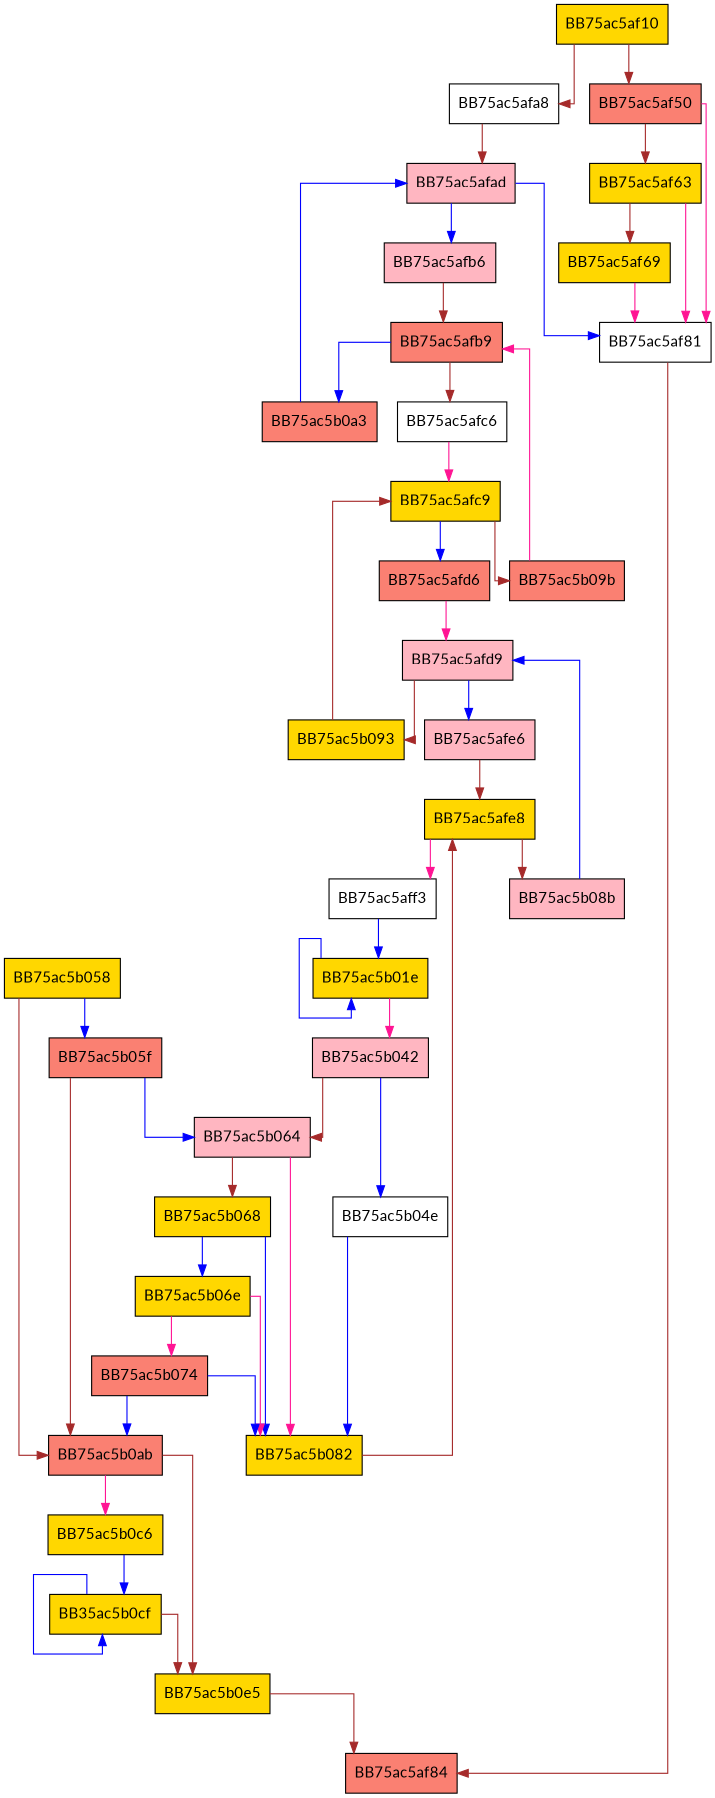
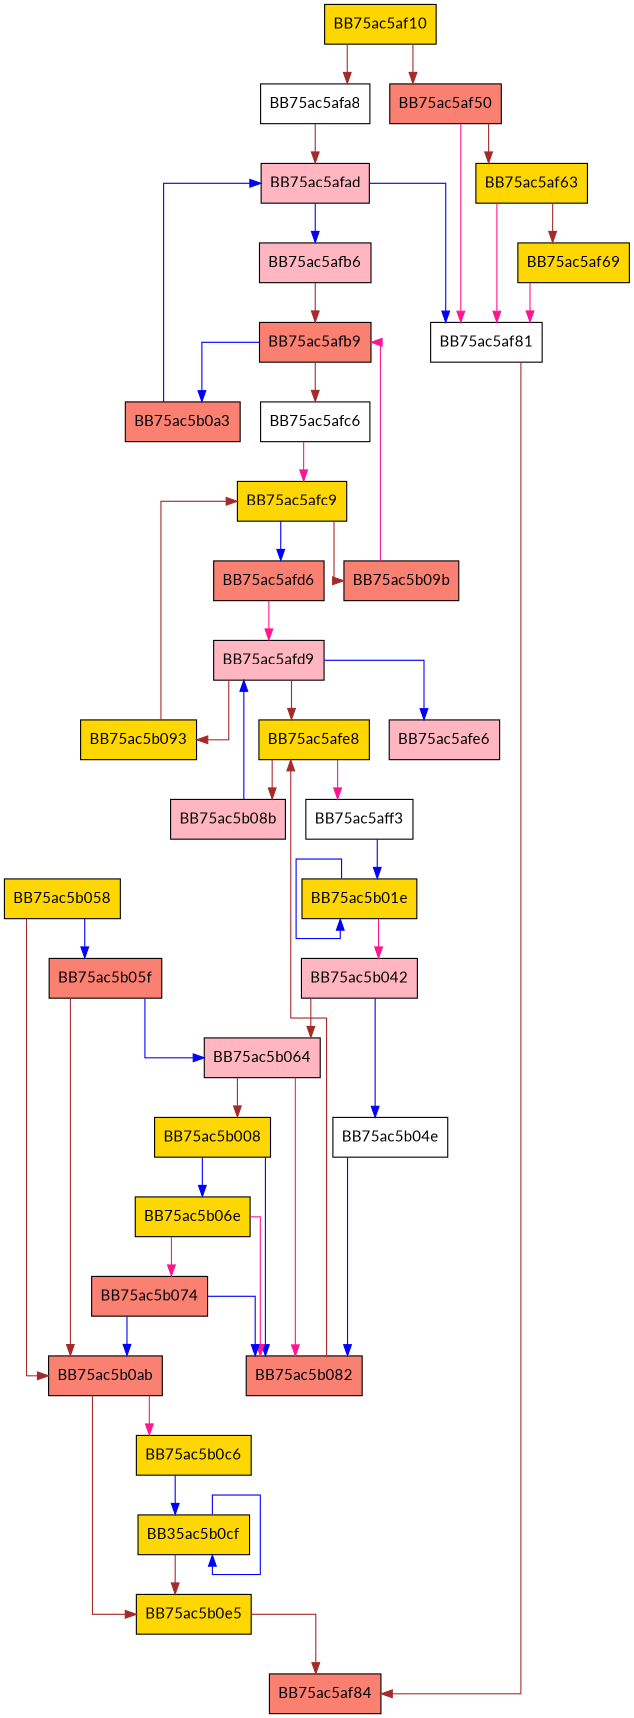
edge "BB75ac5afe6" -> "BB75ac5afe8": now "BB75ac5afd9" -> "BB75ac5afe8"
node "BB75ac5b068": label "BB75ac5b068" -> "BB75ac5b008"
node "BB75ac5b082": fillcolor gold -> salmon
